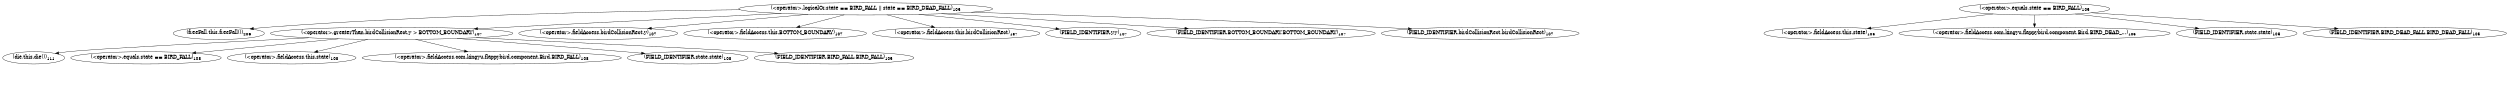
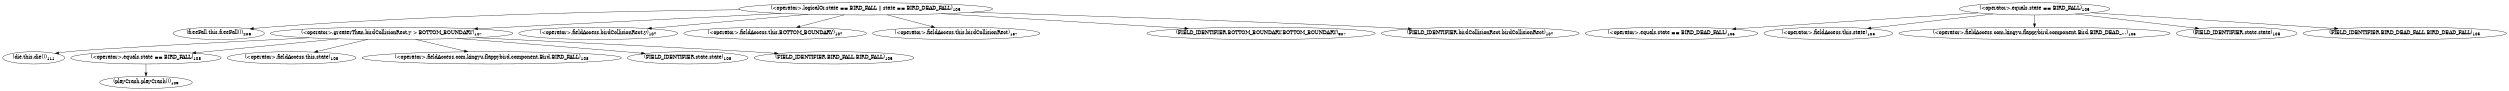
node "(FIELD_IDENTIFIER,y,y)": removed
node "(FIELD_IDENTIFIER,BOTTOM_BOUNDARY,BOTTOM_BOUNDARY)": text "107" -> "907"
node "(<operator>.equals,state == BIRD_DEAD_FALL)": added
node "(playCrash,playCrash())": added
